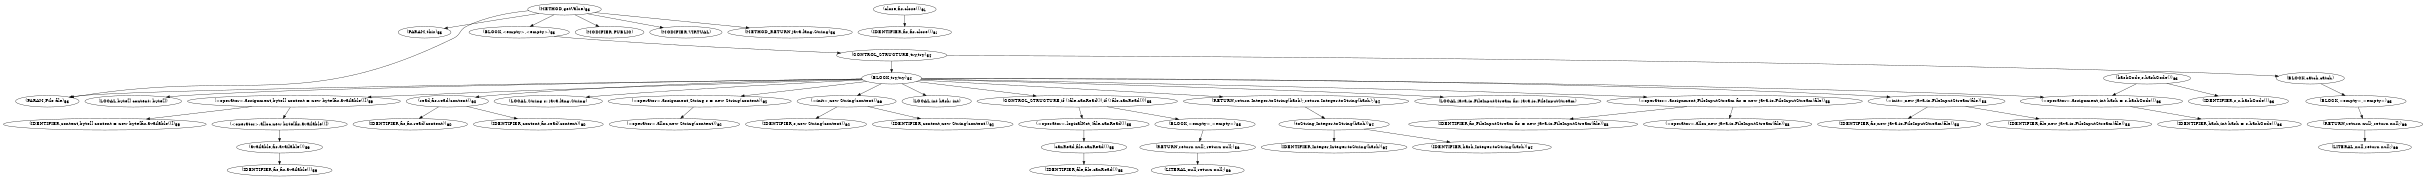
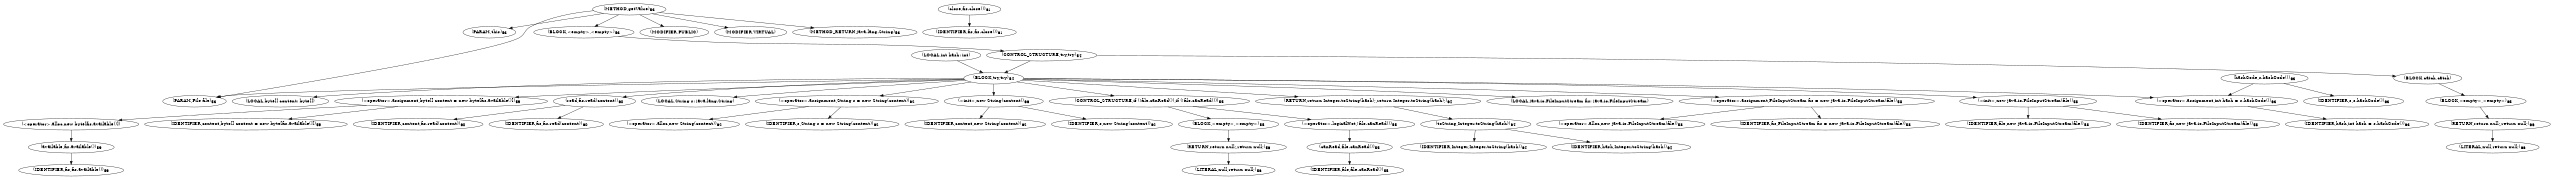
edge "(BLOCK,try,try)" -> "(LOCAL,int hash: int)": reversed
node "(IDENTIFIER,s,String s = new String(content))": added
